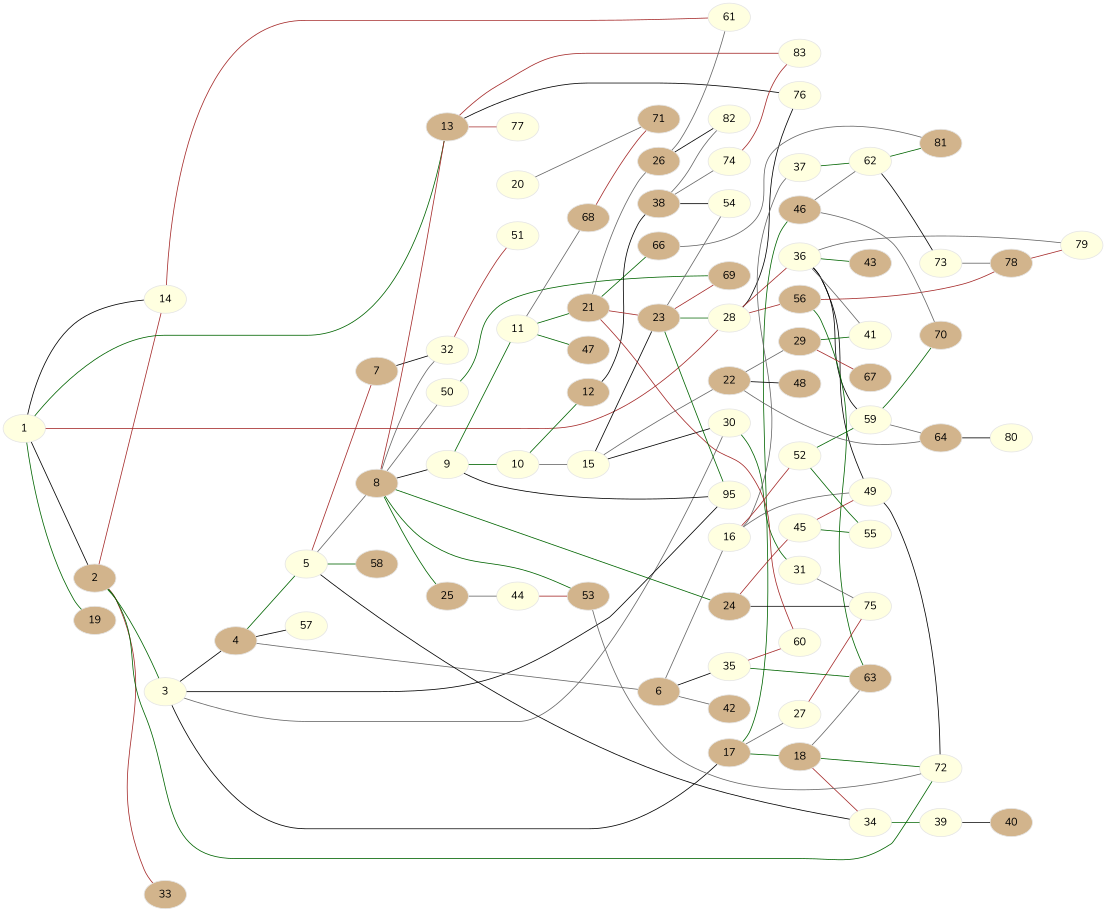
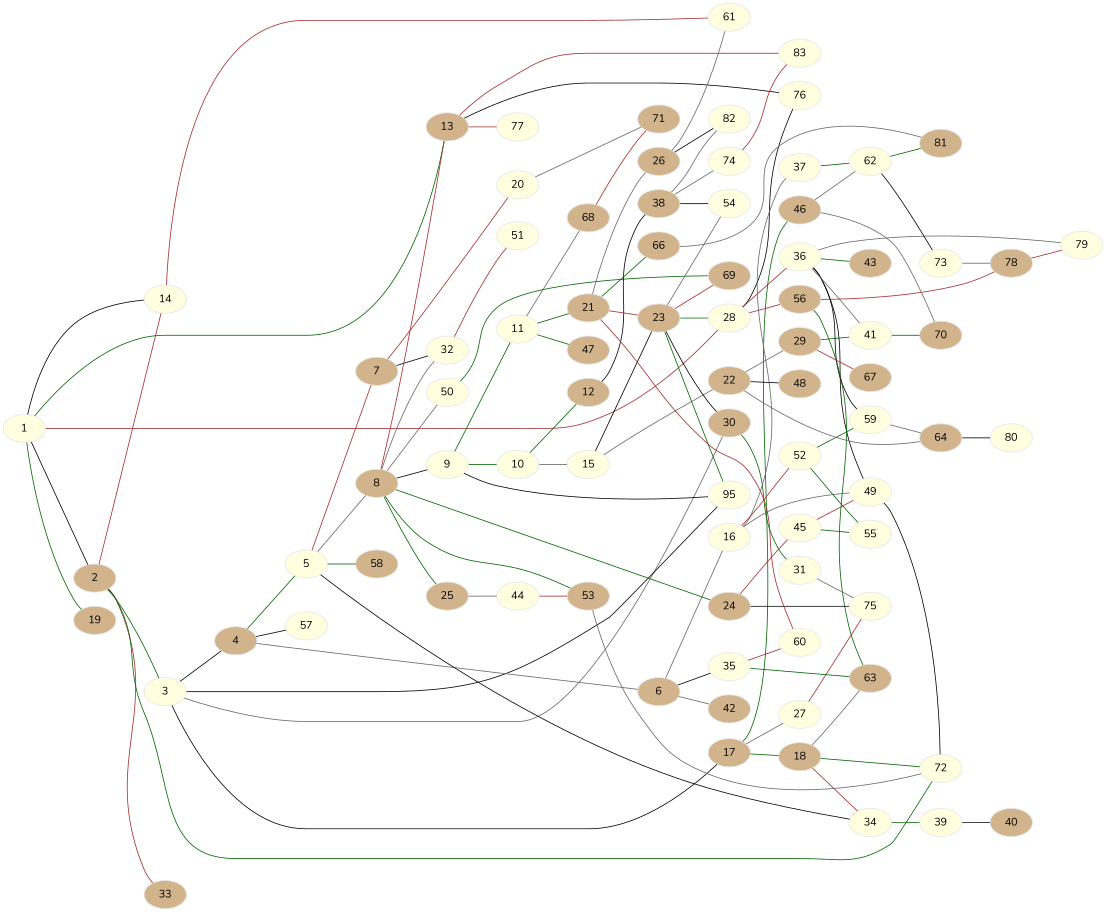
edge "20" -- "7": added
edge "70" -- "59": now "70" -- "41"
node "30": fillcolor lightyellow -> tan
edge "30" -- "15": now "30" -- "23"
